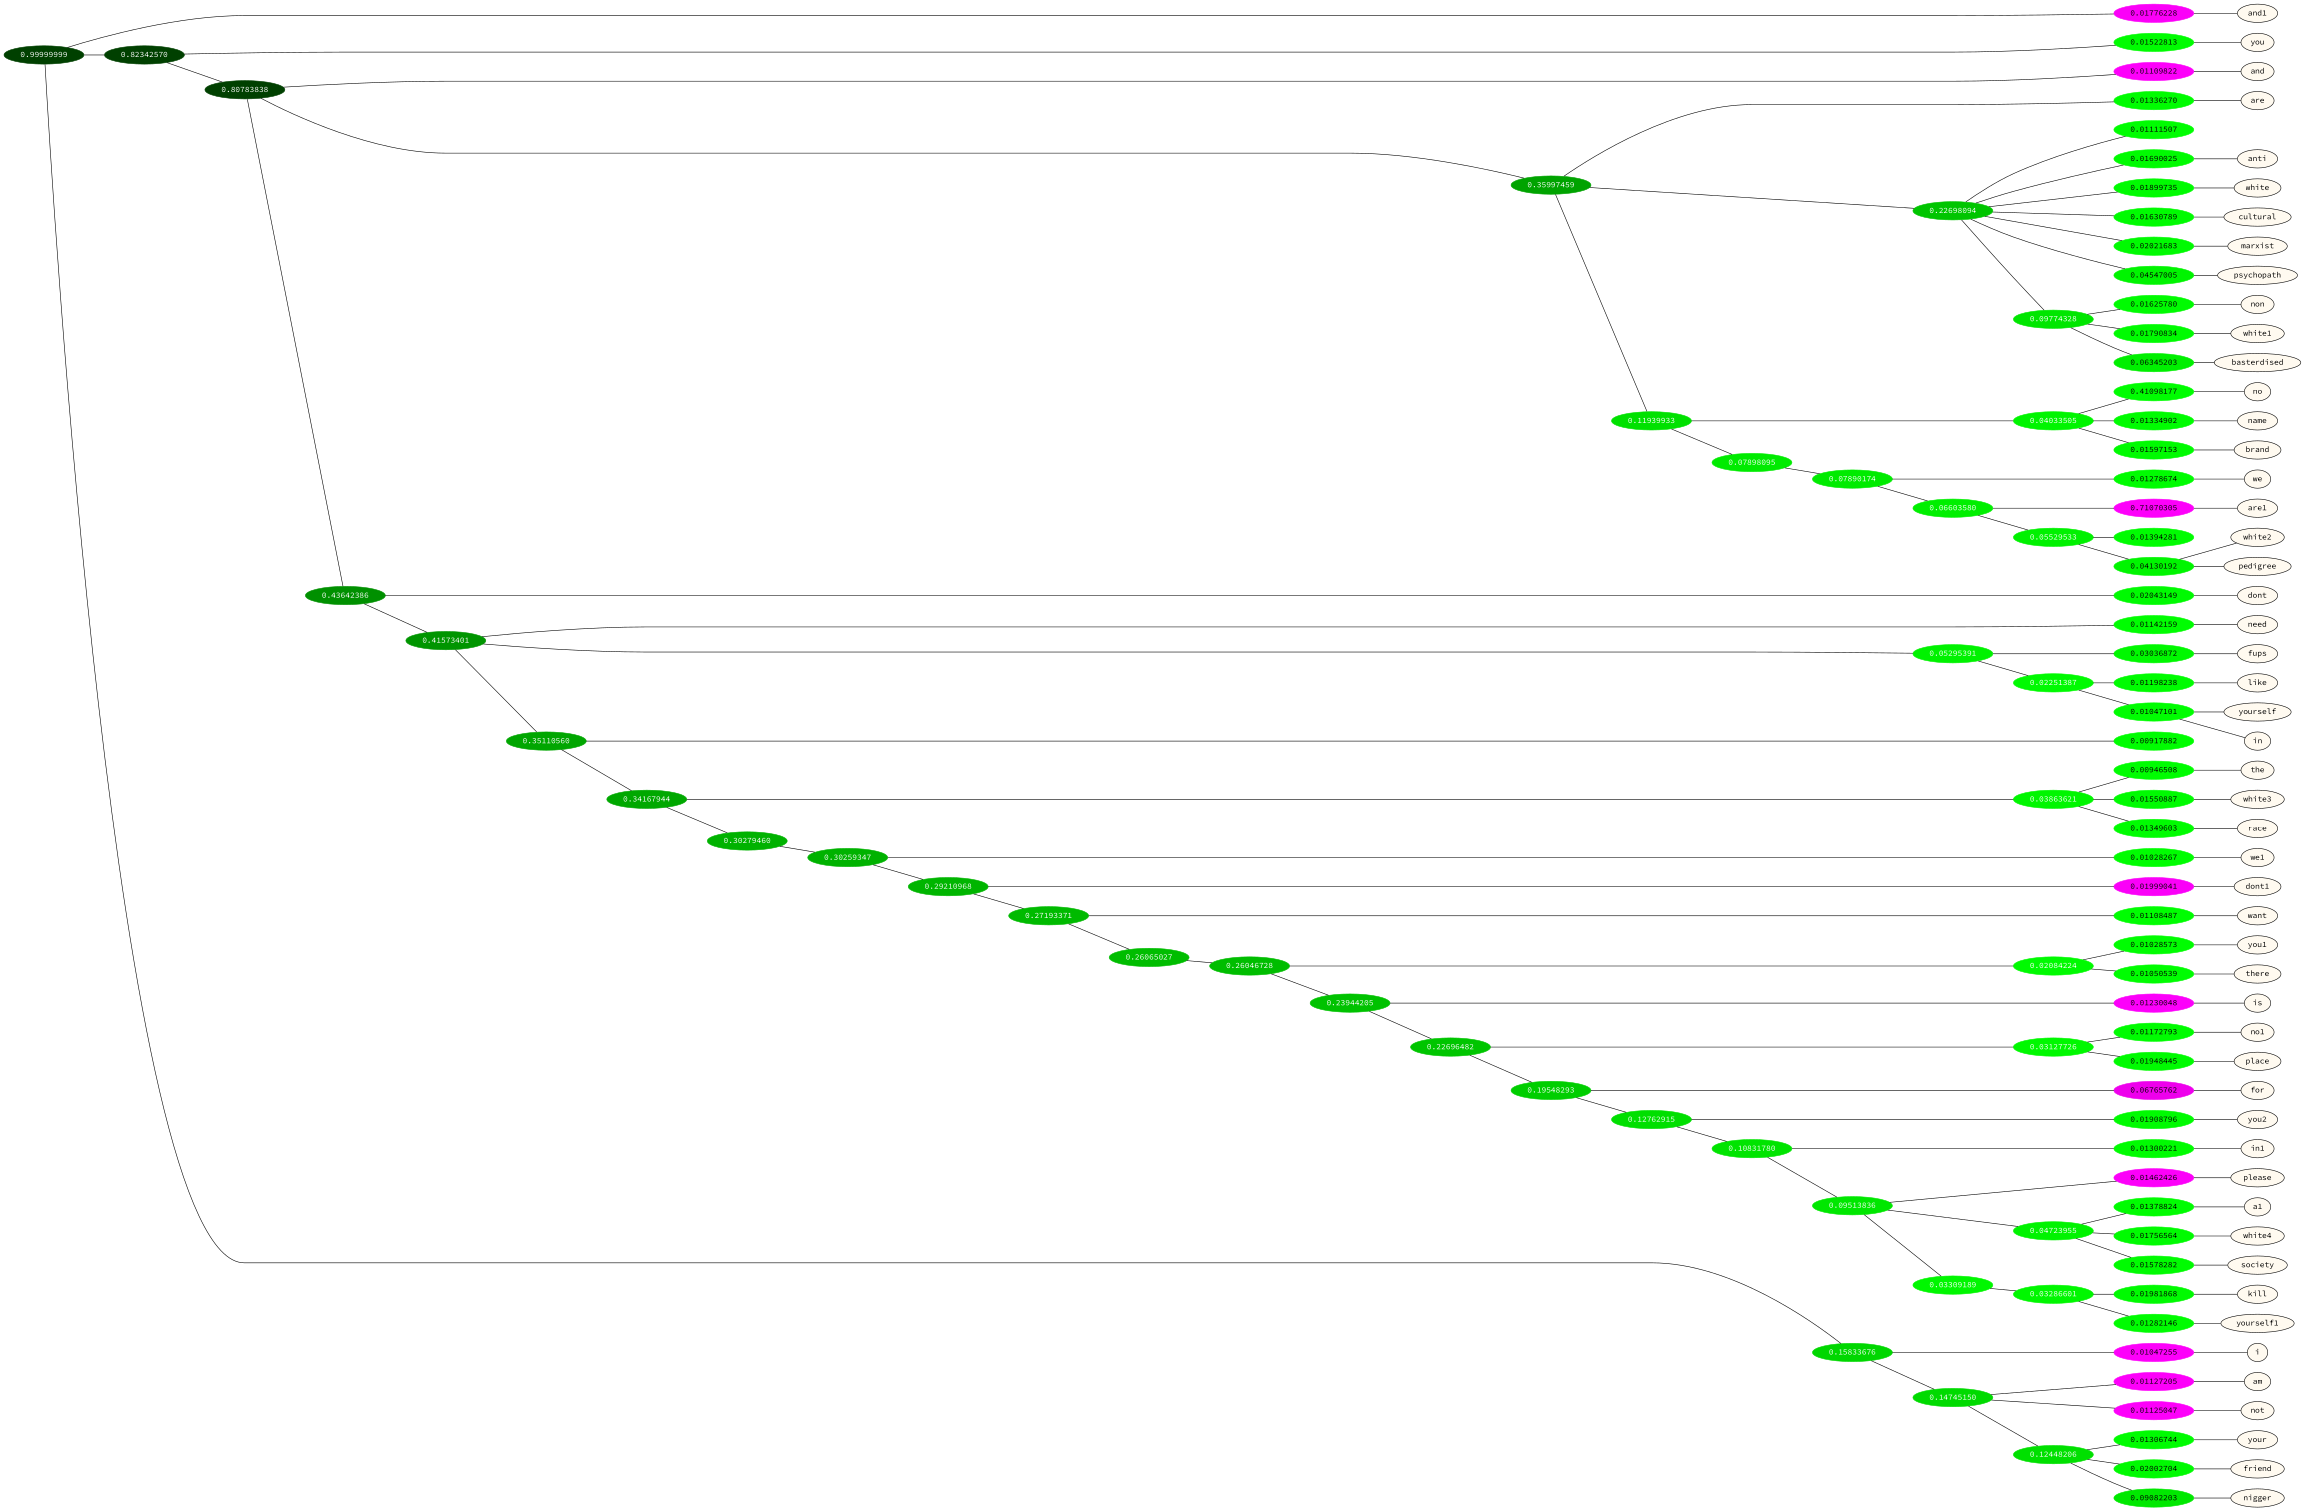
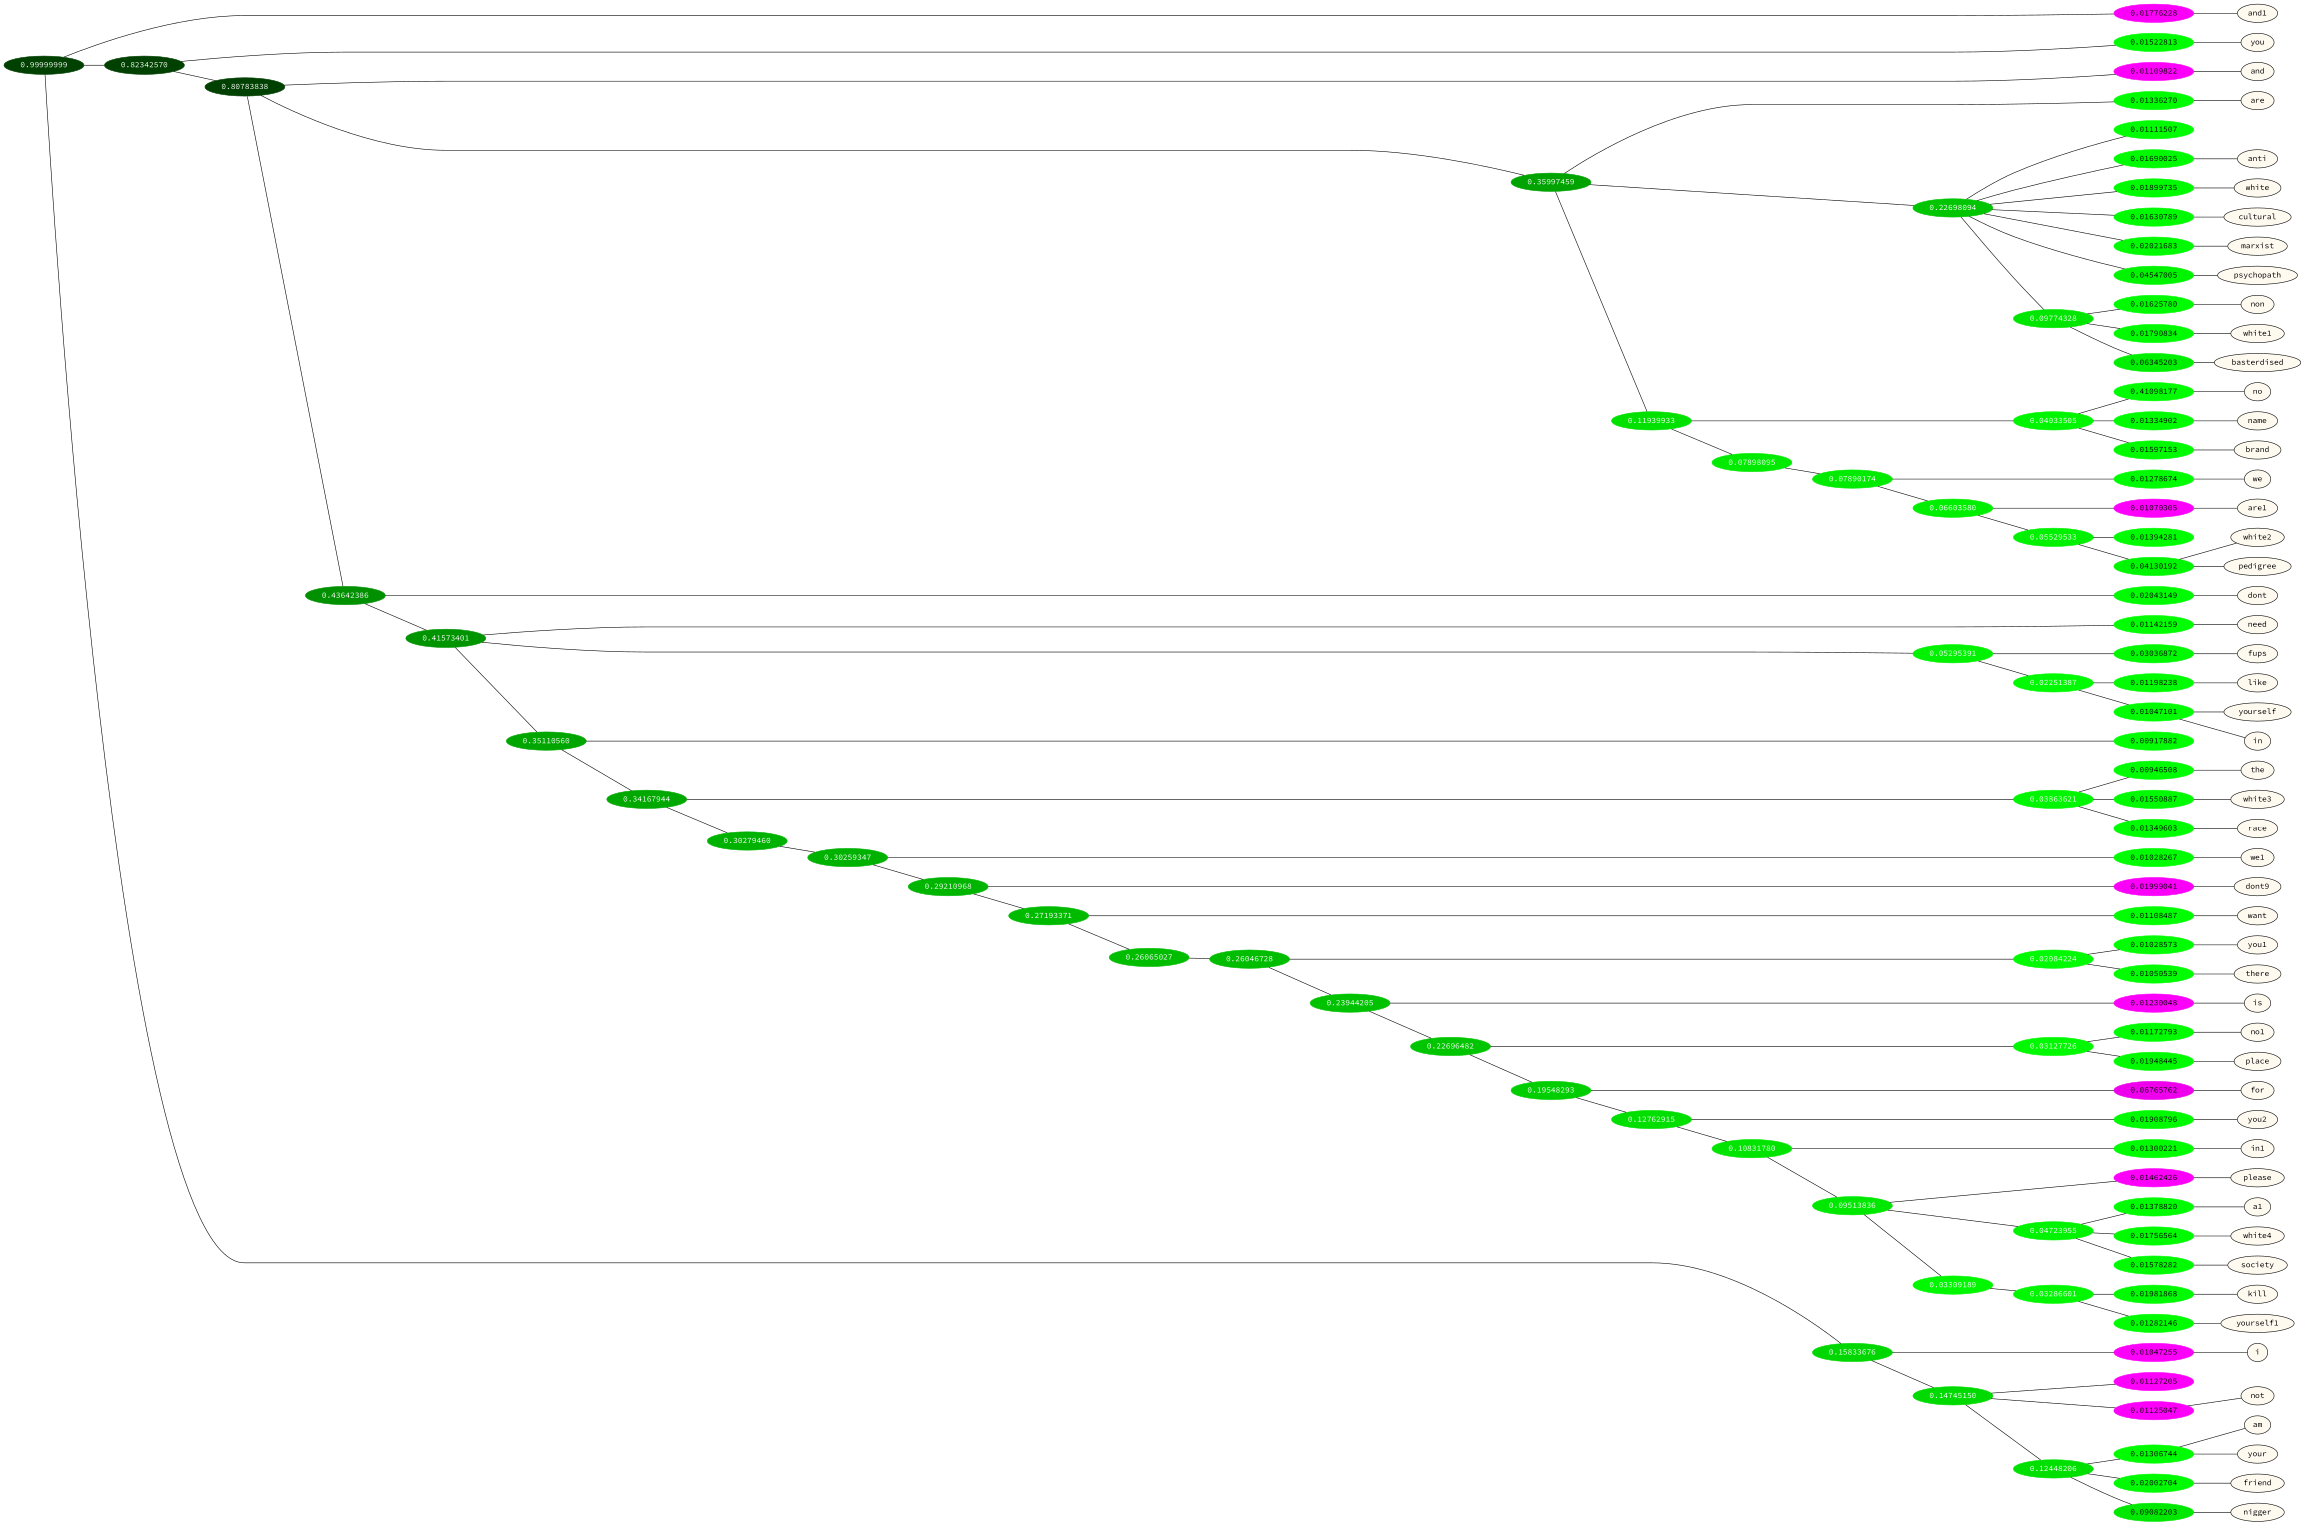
node "0.71070305": label "0.71070305" -> "0.01070305"
node "dont1": label "dont1" -> "dont9"
node "0.01378824": label "0.01378824" -> "0.01378820"
edge "0.01127205" -- "am": now "0.01306744" -- "am"
